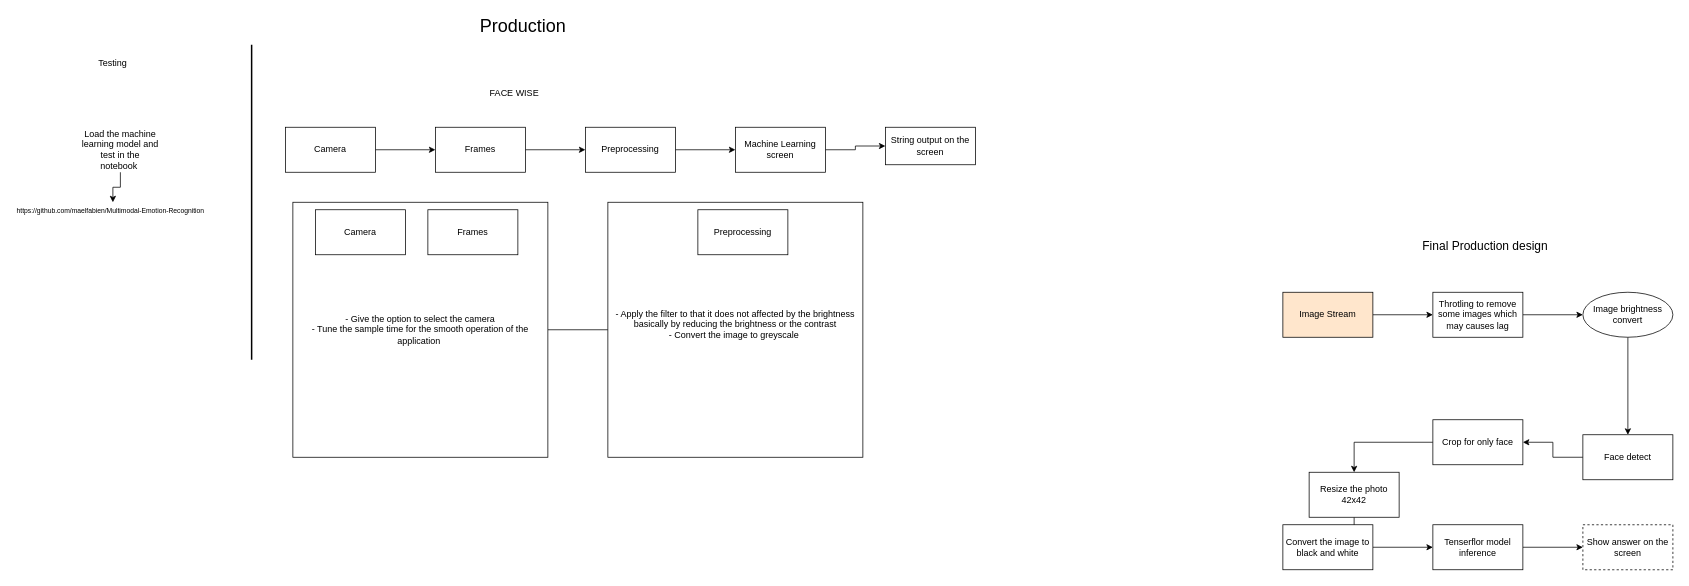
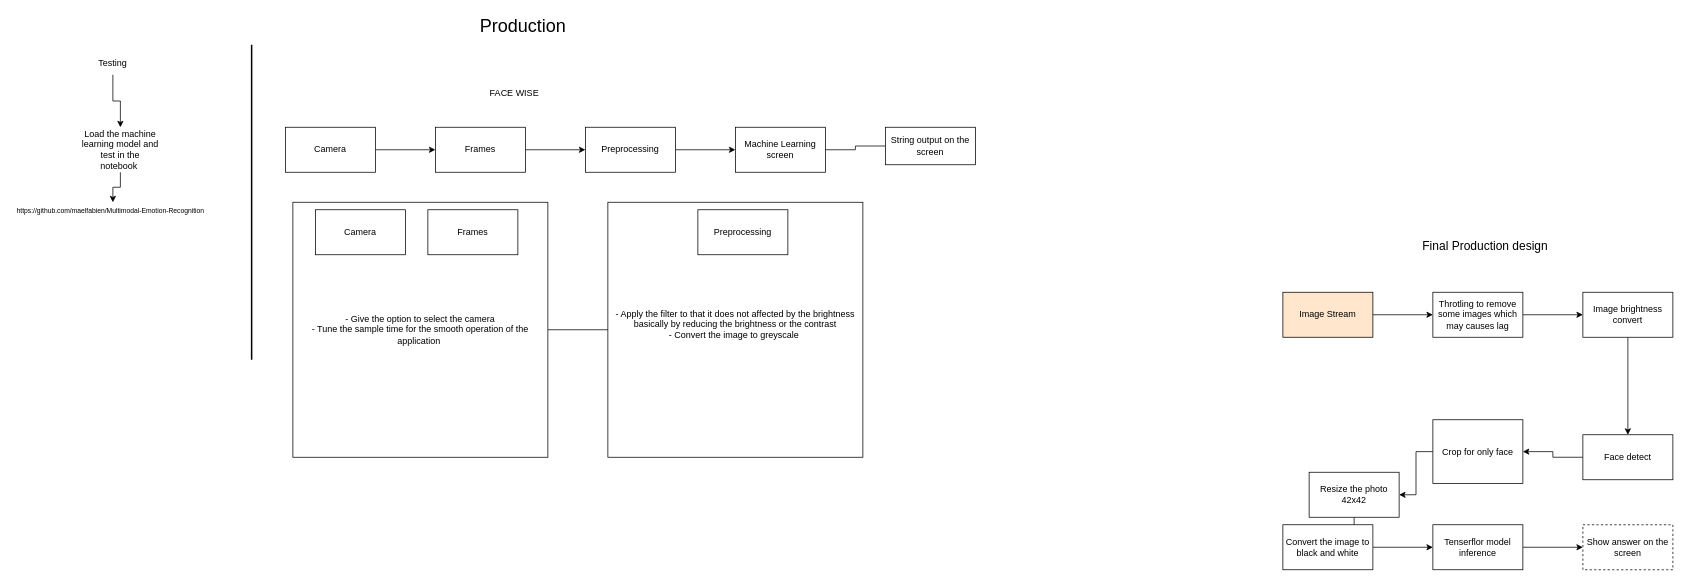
edge "Testing" -> "Load the machine learning model and test in the notebook": added
edge "Machine Learning screen" -> "String output on the screen": arrowhead classic -> none
node "Image brightness convert": shape ellipse -> rectangle
node "Crop for only face": size 90x45 -> 90x64
